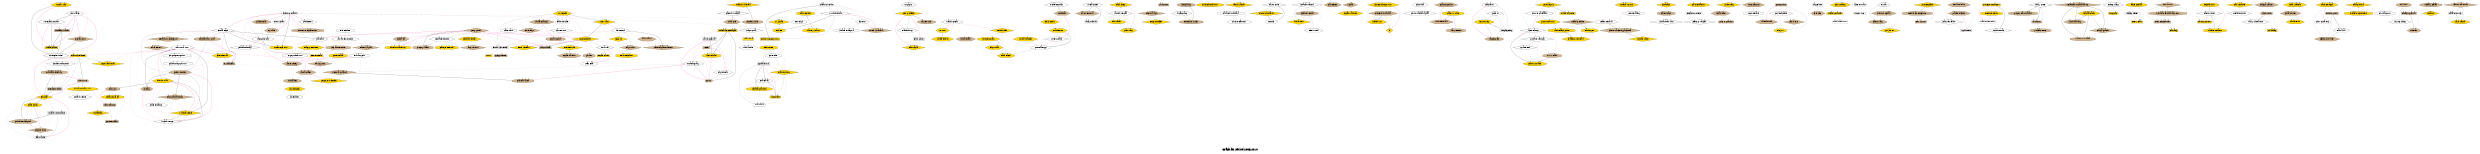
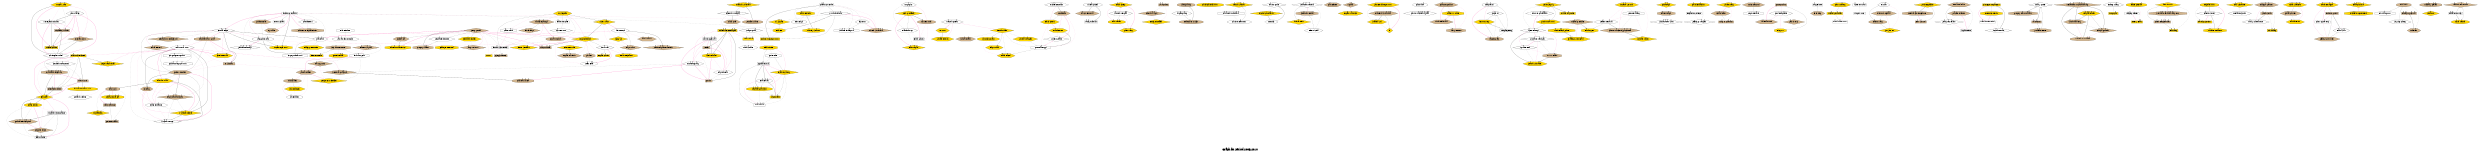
node "Zhen Liu 0001": fillcolor tan -> gold
node "D. Sivakumar": label "D. Sivakumar" -> "D. Srinivas"
node "James Cheney": removed
